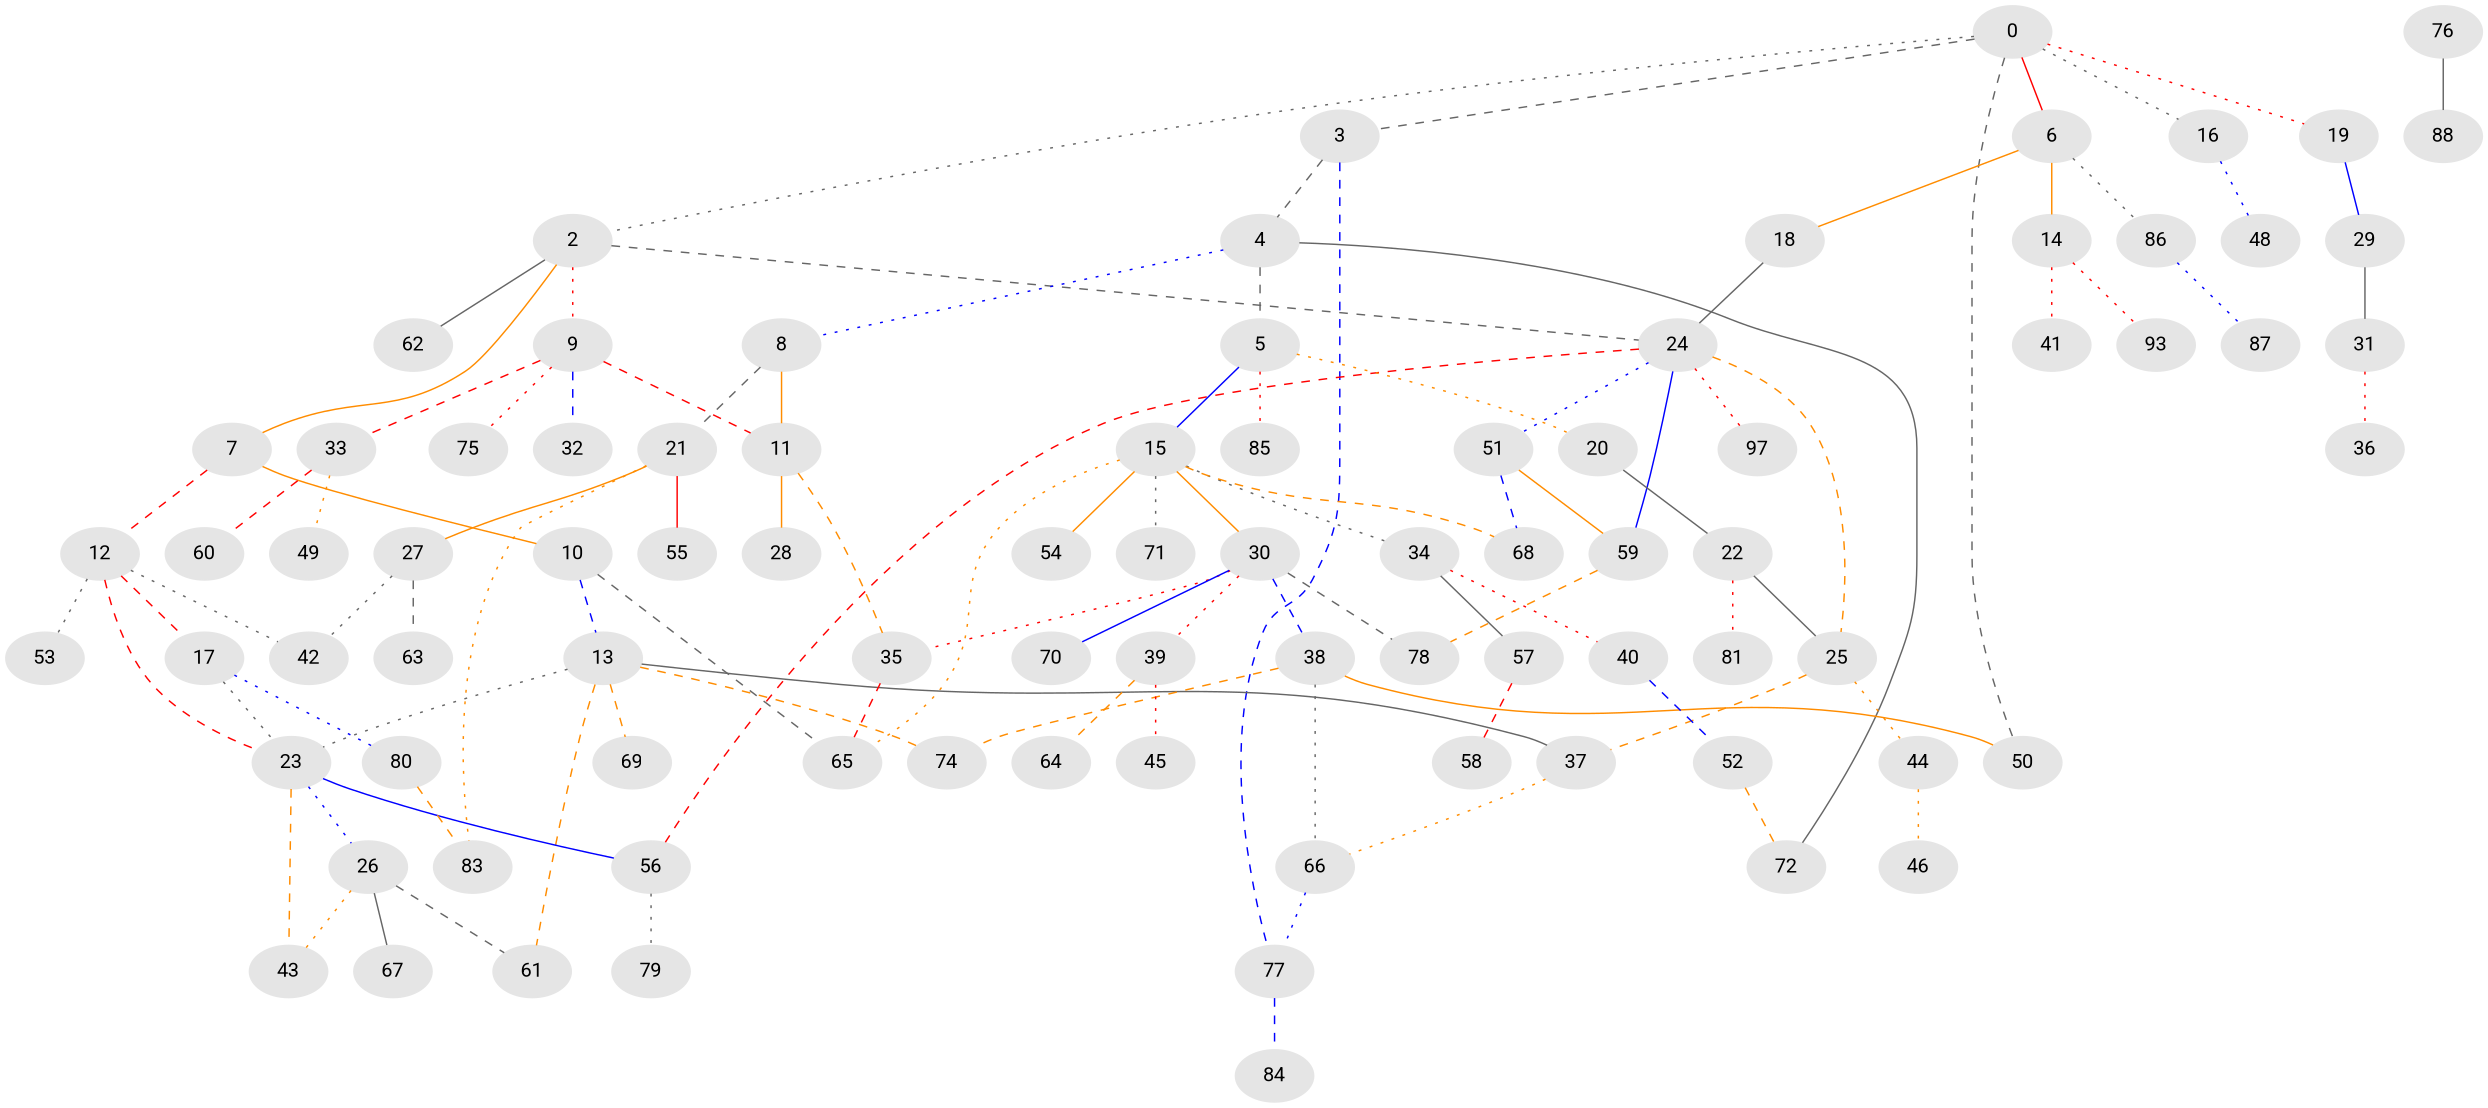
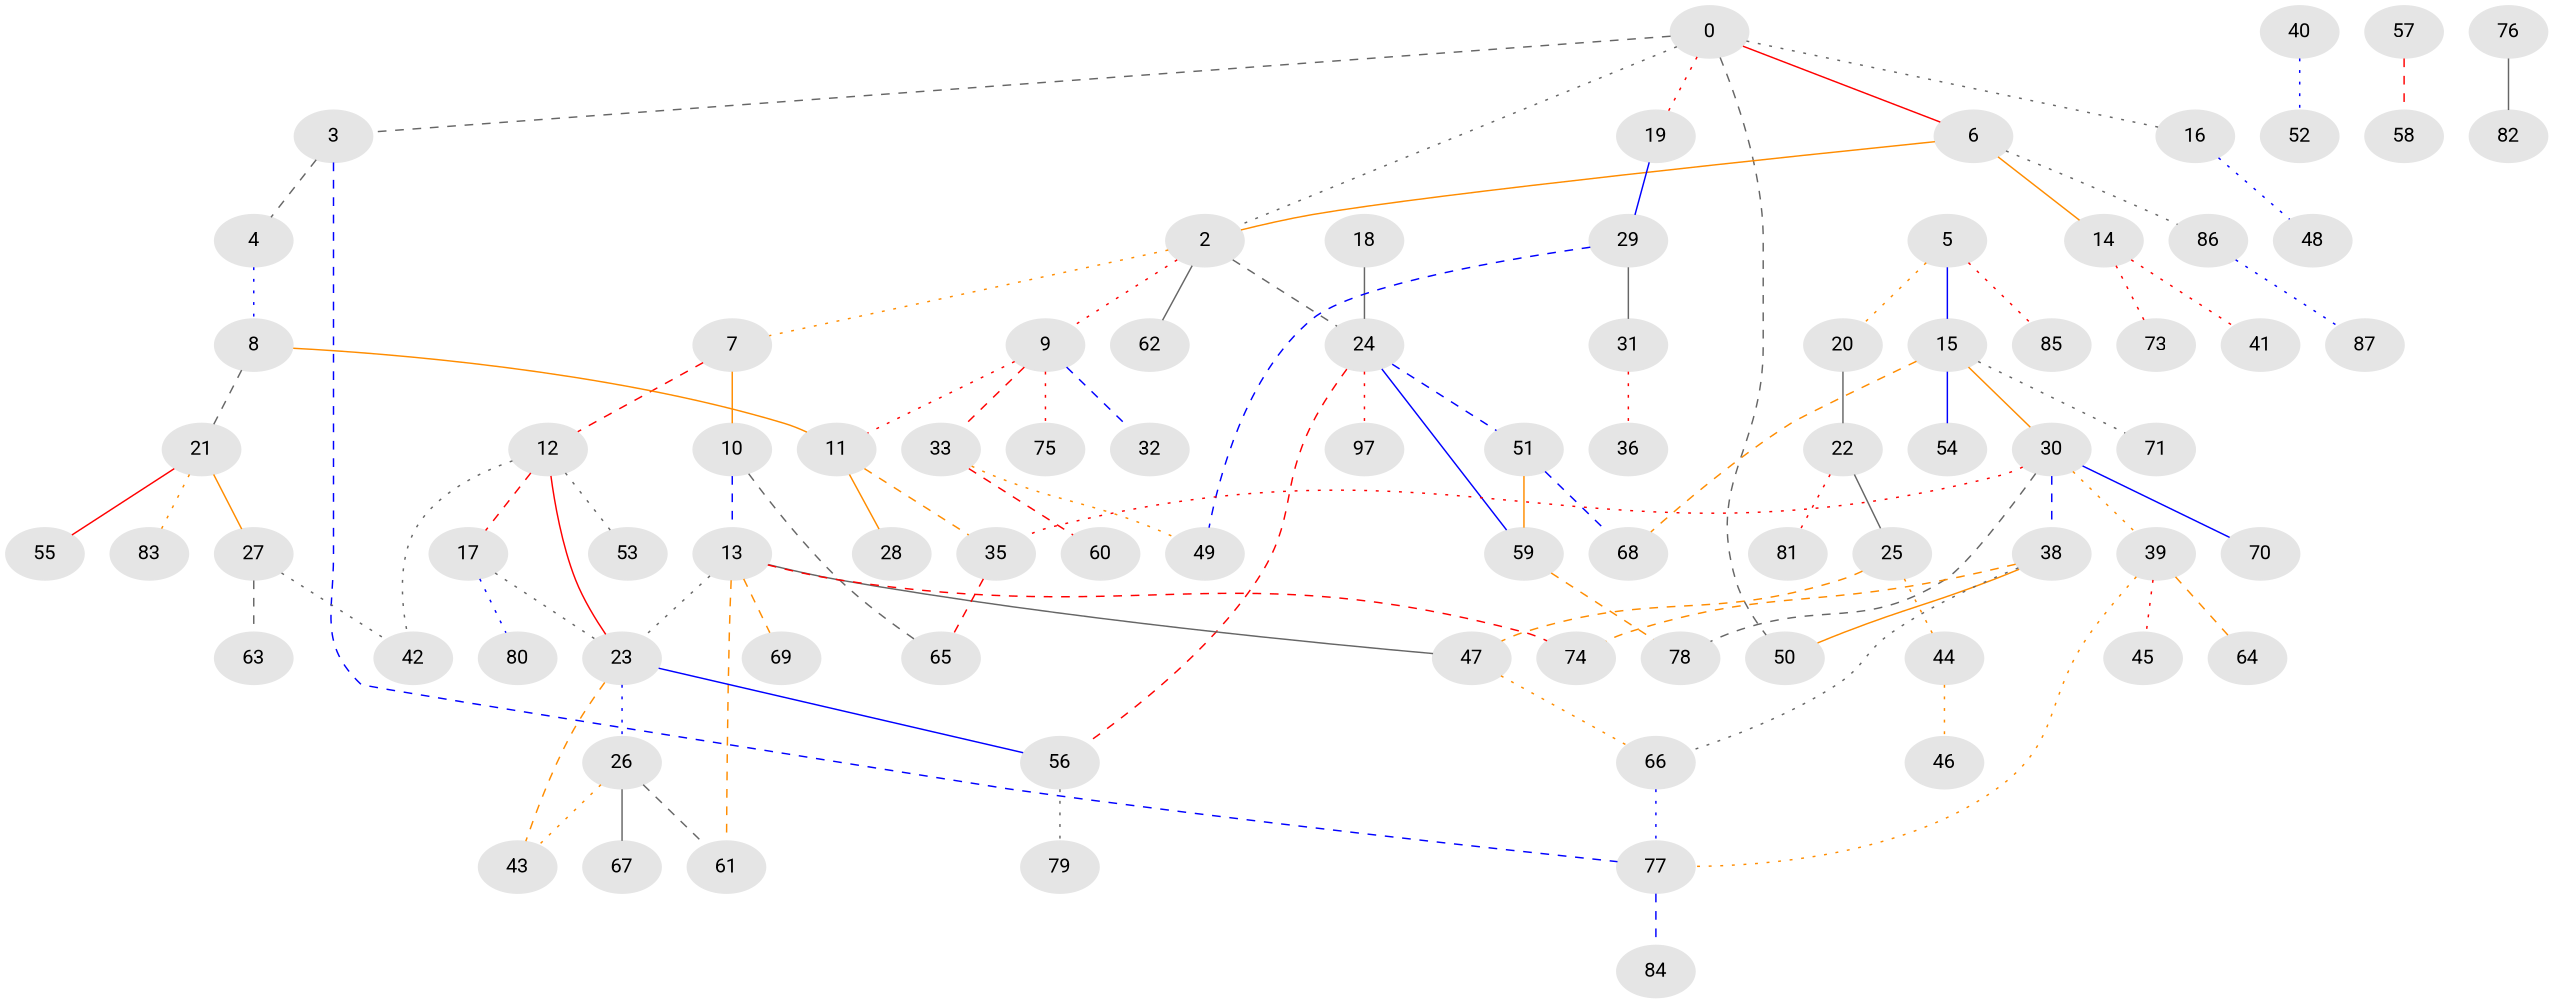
node "88": label "88" -> "82"
edge "6" -- "18": now "6" -- "2"
edge "4" -- "5": removed
edge "29" -- "49": added
node "93": label "93" -> "73"
edge "2" -- "7": style solid -> dotted
edge "9" -- "11": style dashed -> dotted
edge "24" -- "51": style dotted -> dashed
edge "24" -- "25": removed
edge "15" -- "54": color darkorange -> blue
node "34": removed
edge "15" -- "65": removed
edge "30" -- "39": color red -> darkorange
edge "12" -- "23": style dashed -> solid
edge "13" -- "74": color darkorange -> red
edge "40" -- "52": style dashed -> dotted
node "37": label "37" -> "47"
edge "80" -- "83": removed
edge "39" -- "77": added
node "72": removed
